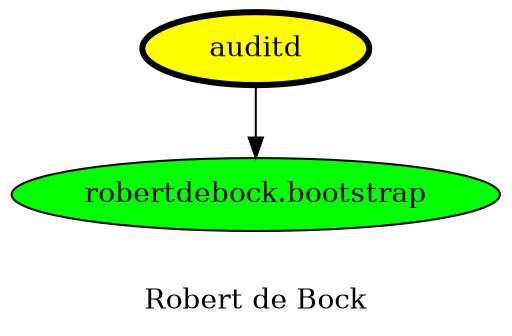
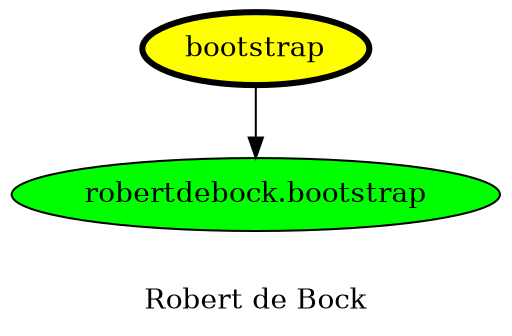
node "auditd": label "auditd" -> "bootstrap"
